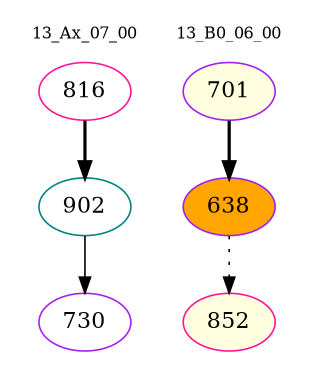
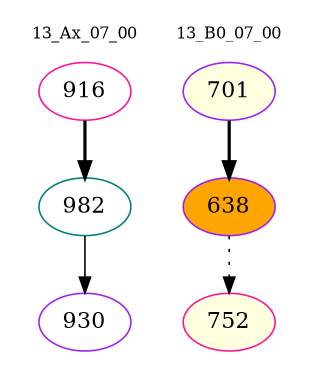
cluster "13_B0_06_00": label "13_B0_06_00" -> "13_B0_07_00"
node "816": label "816" -> "916"
node "902": label "902" -> "982"
node "730": label "730" -> "930"
node "852": label "852" -> "752"
